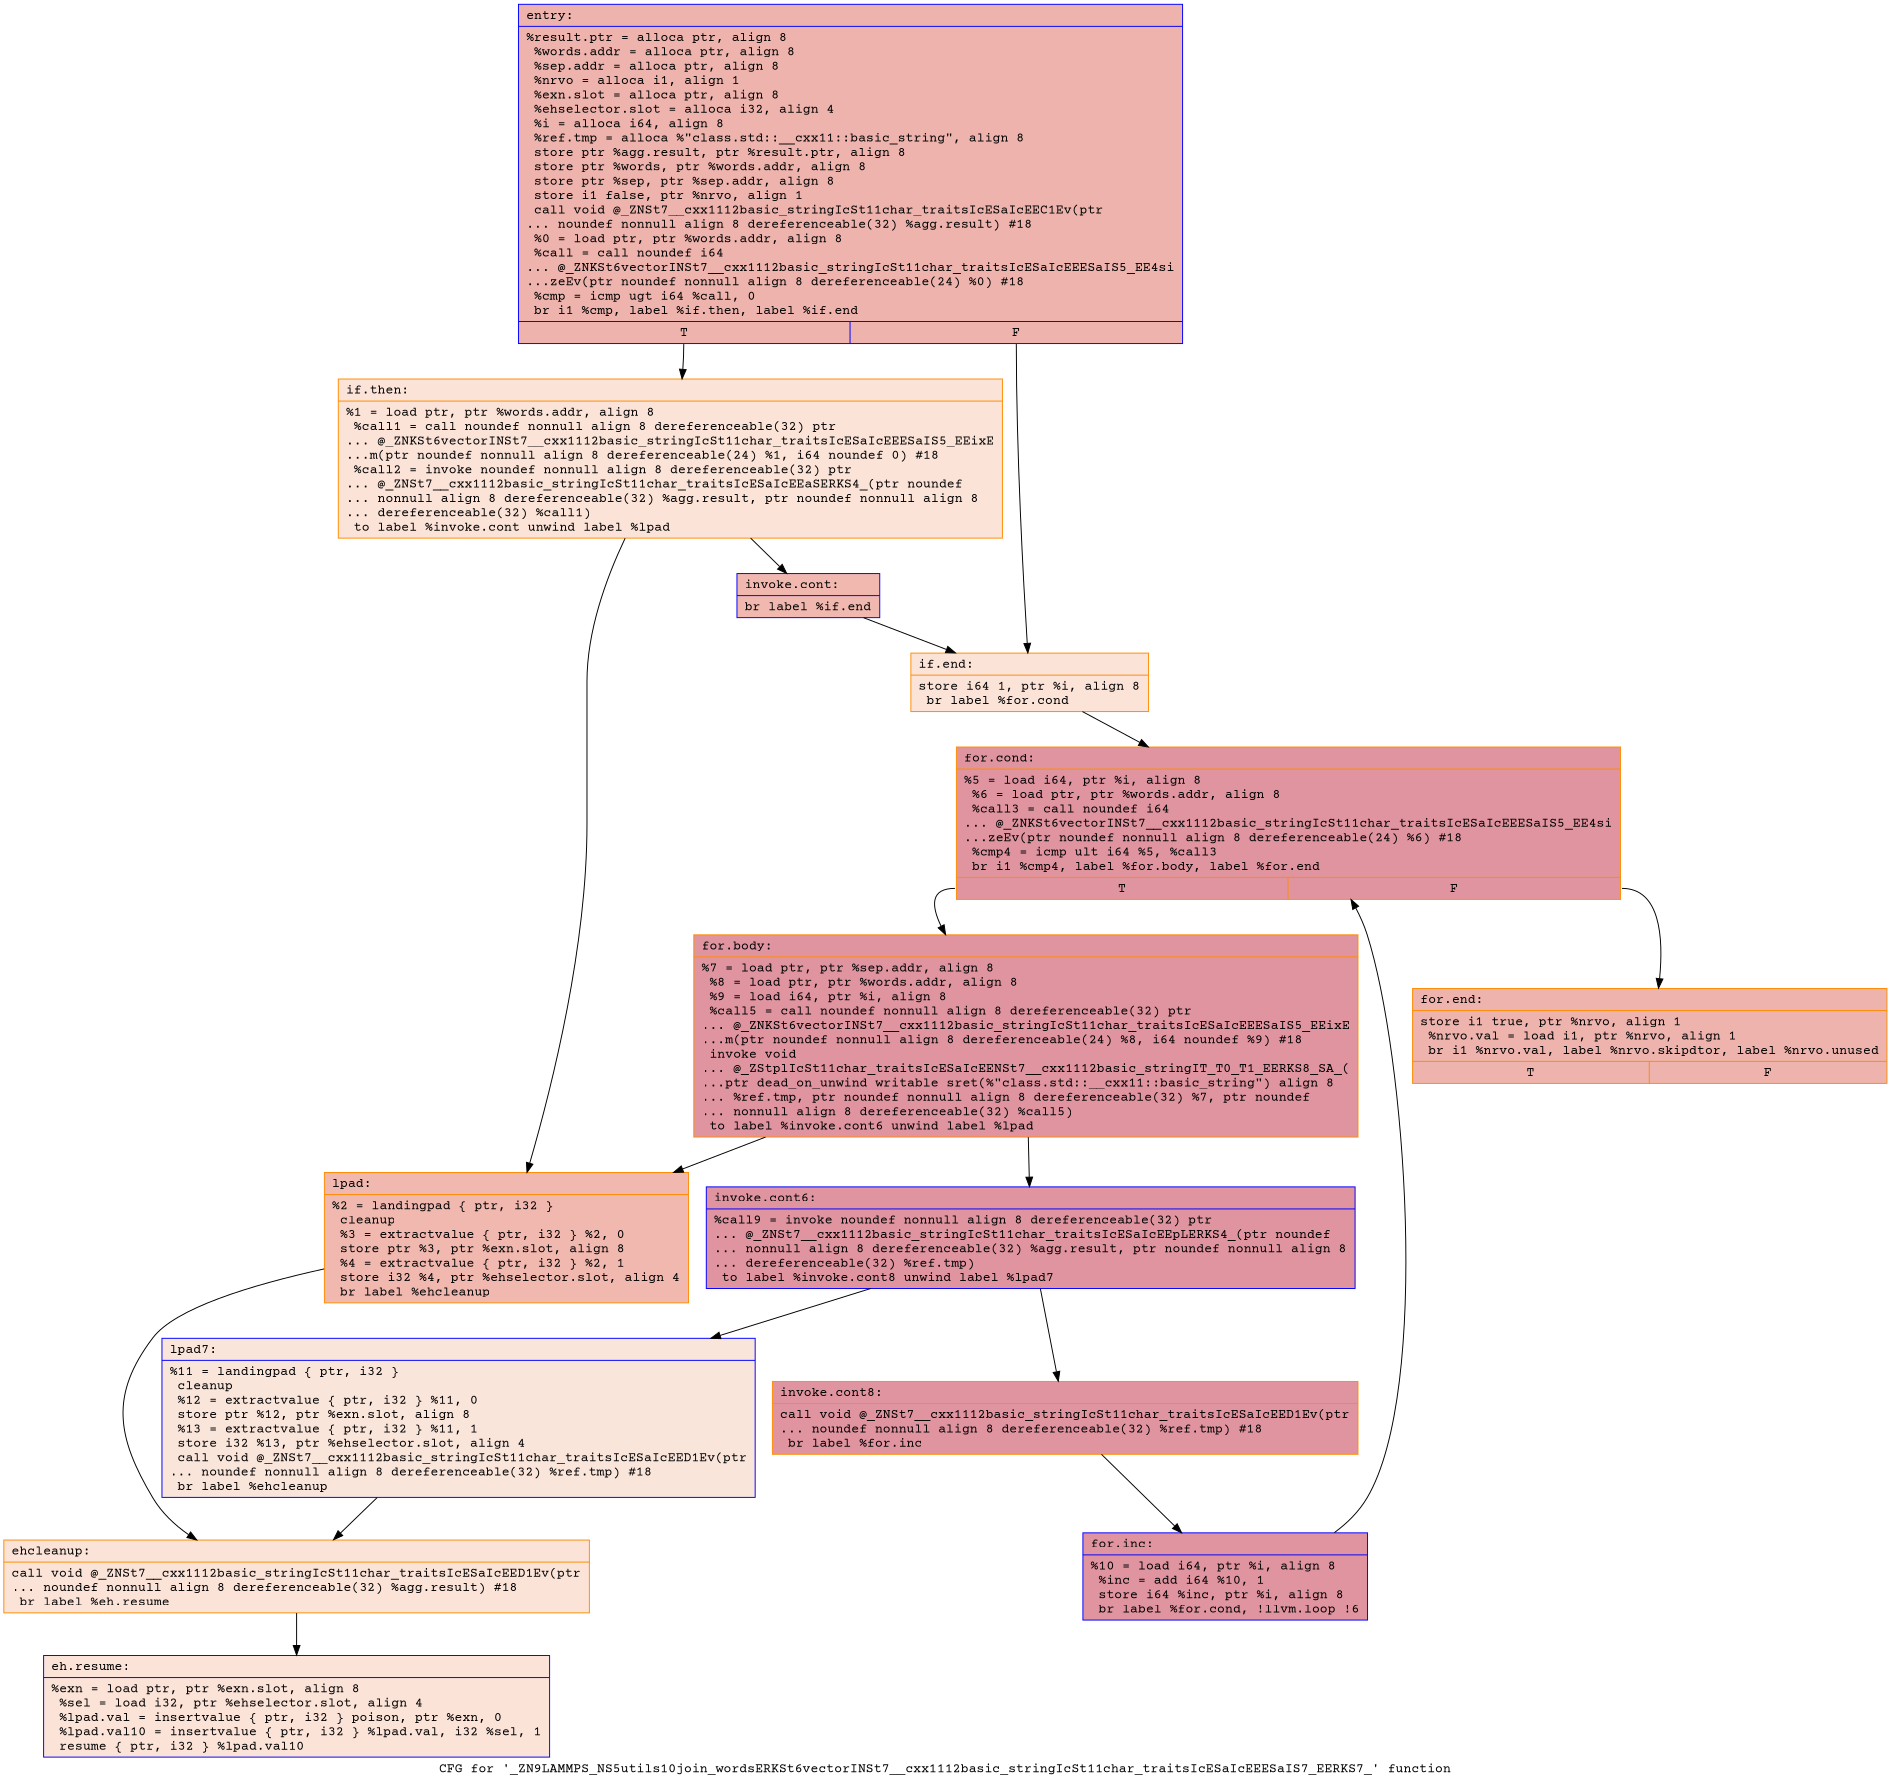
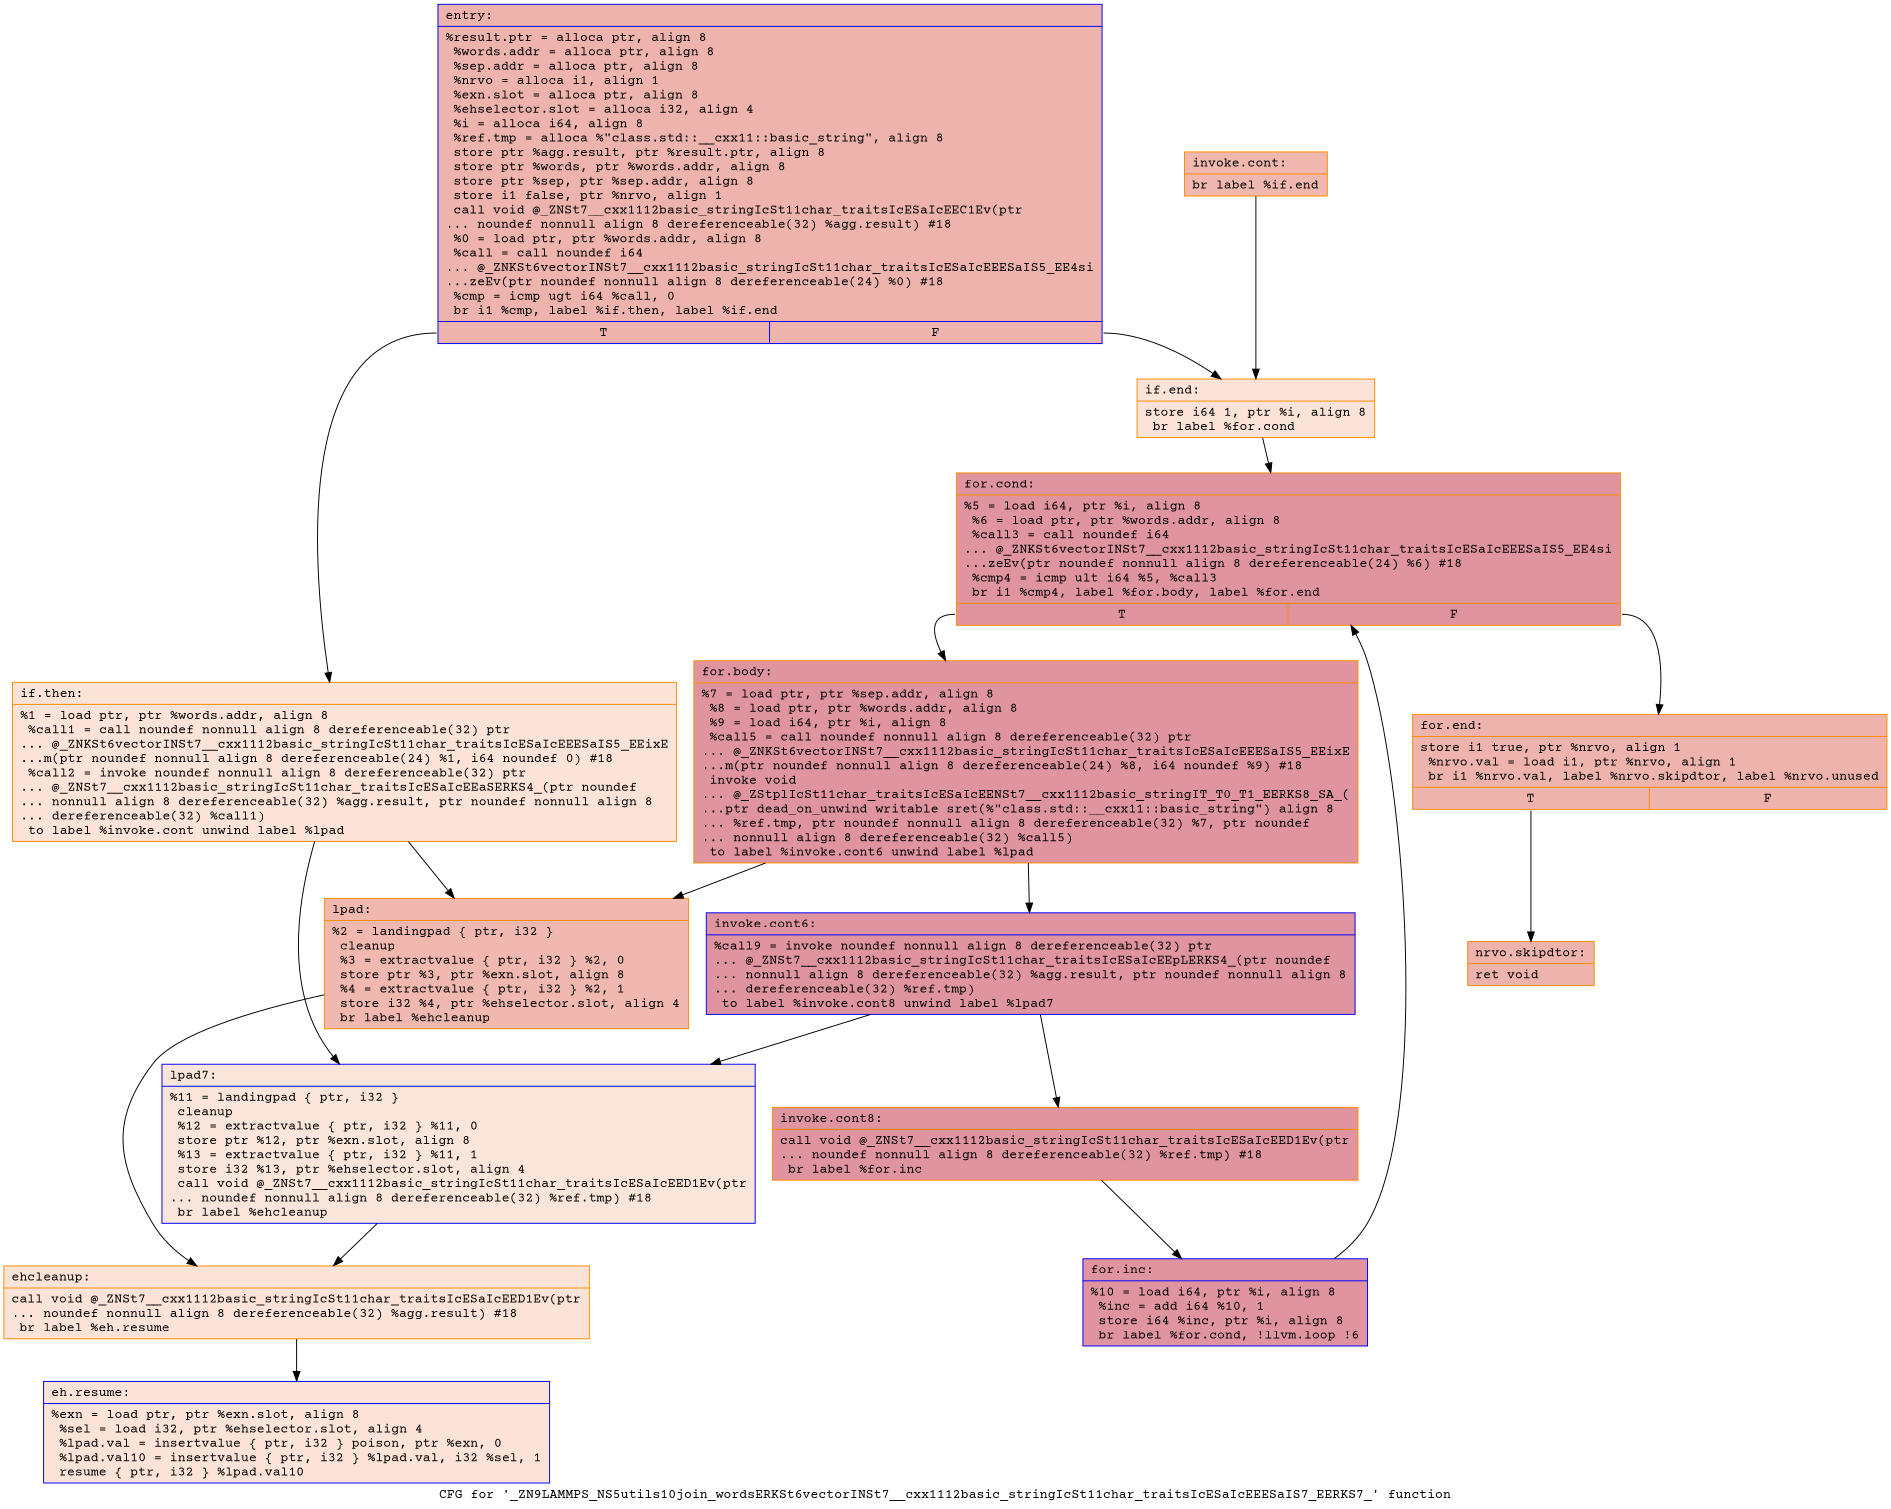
edge "if.then:" -> "invoke.cont:": now "if.then:" -> "lpad7:"
node "invoke.cont:": color blue -> darkorange
node "nrvo.skipdtor:": added
